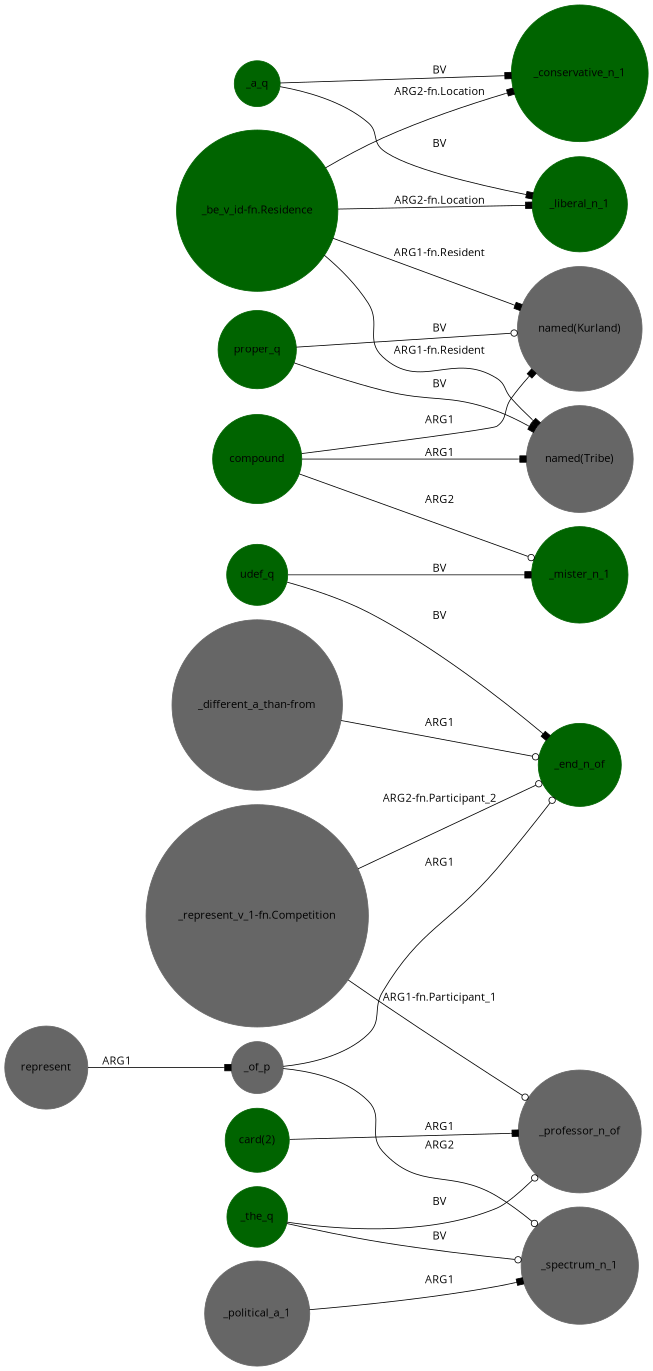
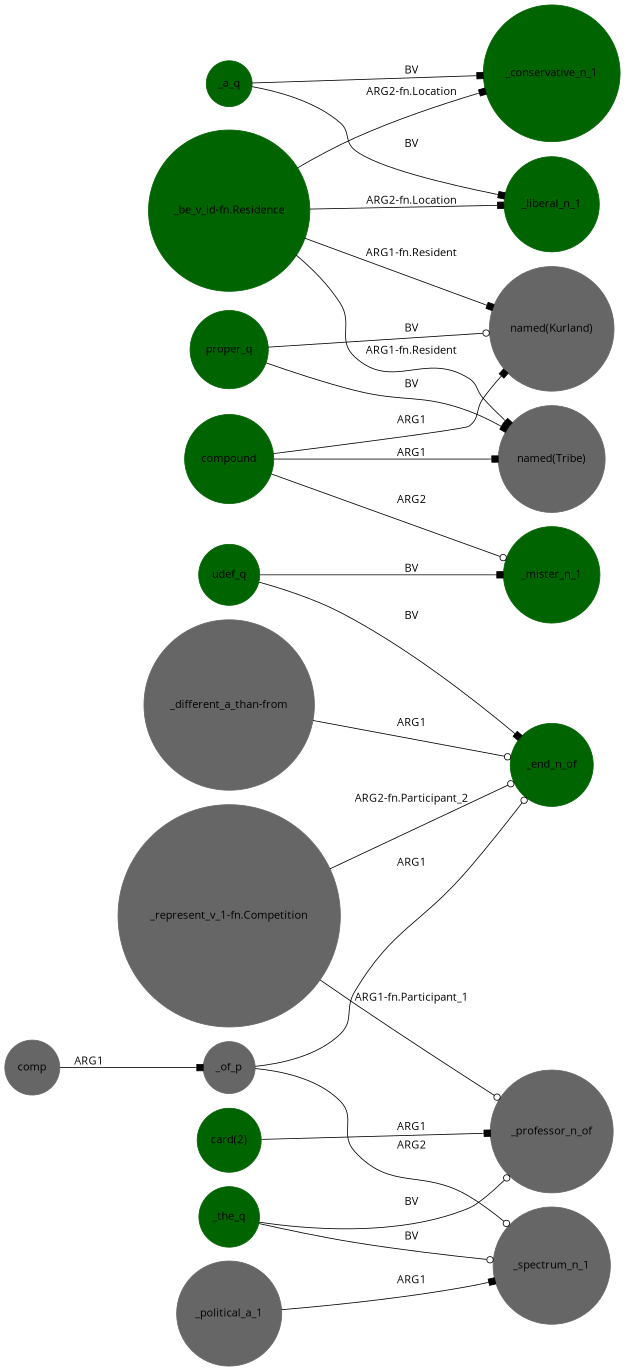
node "represent": label "represent" -> "comp"
